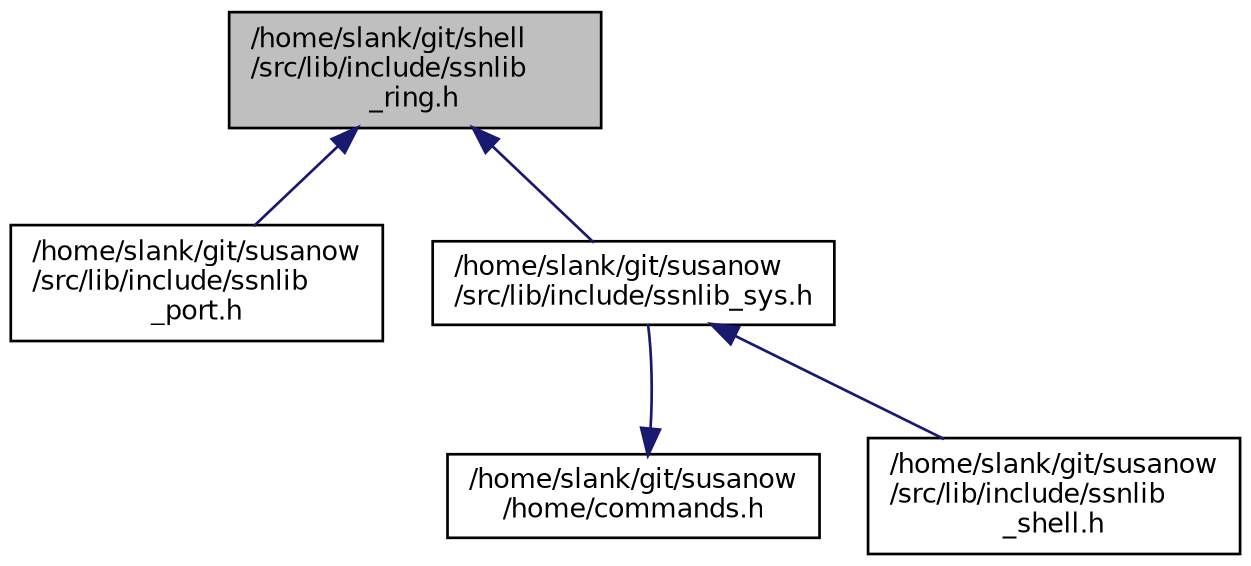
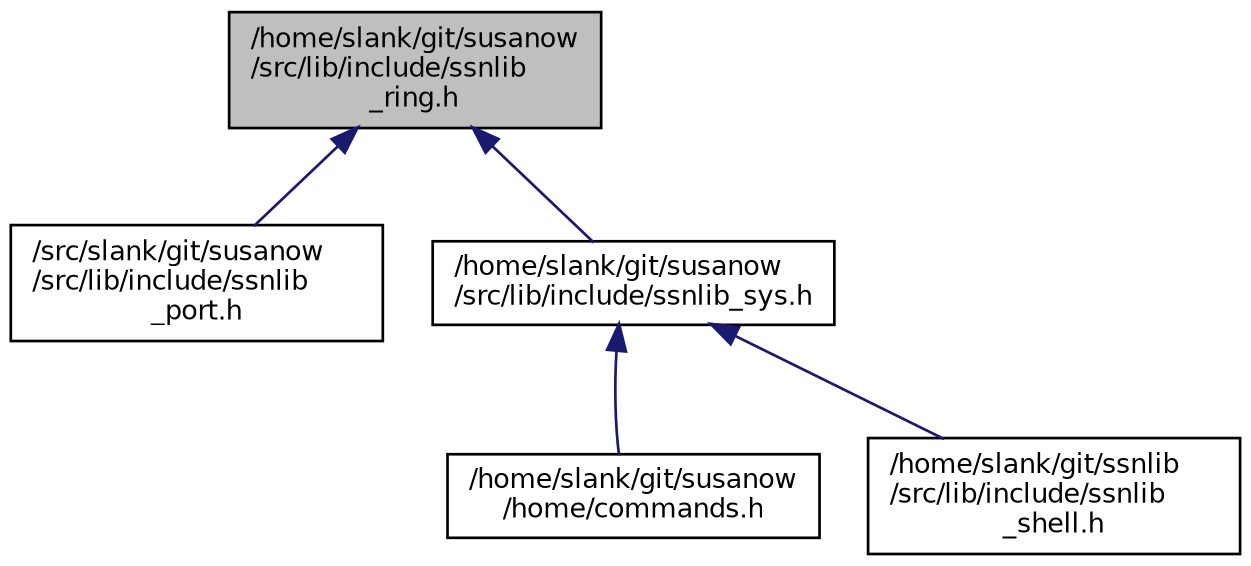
node "/home/slank/git/shell /src/lib/include/ssnlib _ring.h": label "/home/slank/git/shell /src/lib/include/ssnlib _ring.h" -> "/home/slank/git/susanow /src/lib/include/ssnlib _ring.h"
node "/home/slank/git/susanow /src/lib/include/ssnlib _port.h": label "/home/slank/git/susanow /src/lib/include/ssnlib _port.h" -> "/src/slank/git/susanow /src/lib/include/ssnlib _port.h"
edge "/home/slank/git/susanow /src/lib/include/ssnlib_sys.h" -> "/home/slank/git/susanow /home/commands.h": reversed
node "/home/slank/git/susanow /src/lib/include/ssnlib _shell.h": label "/home/slank/git/susanow /src/lib/include/ssnlib _shell.h" -> "/home/slank/git/ssnlib /src/lib/include/ssnlib _shell.h"
